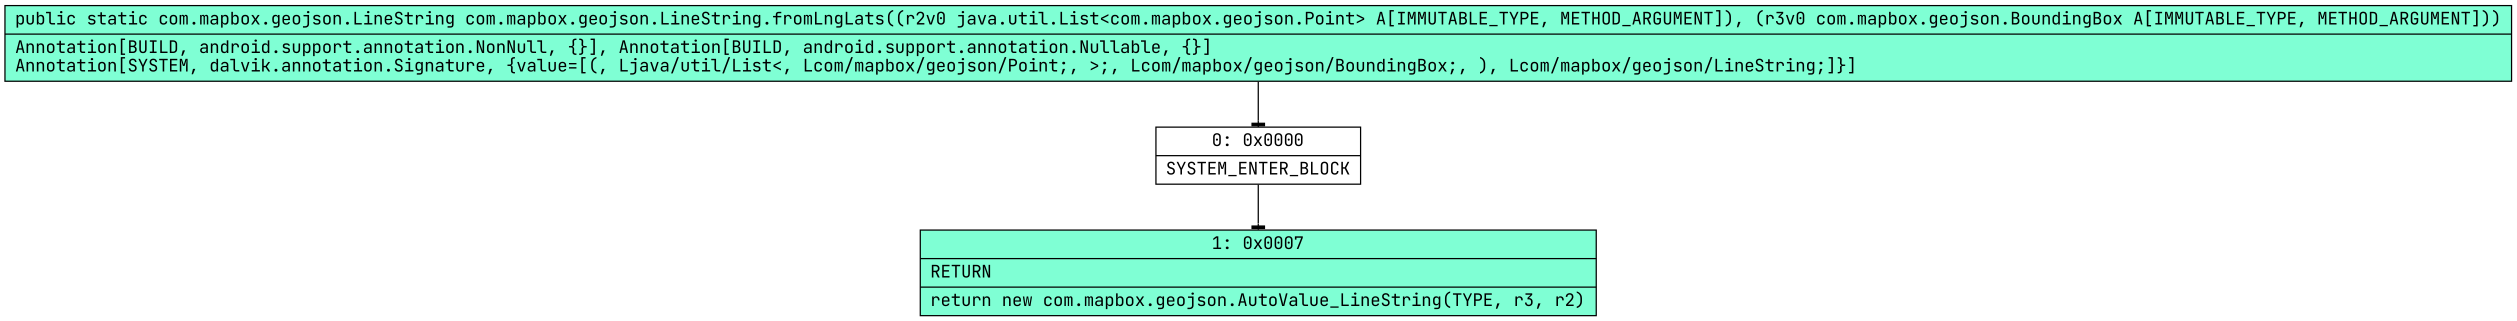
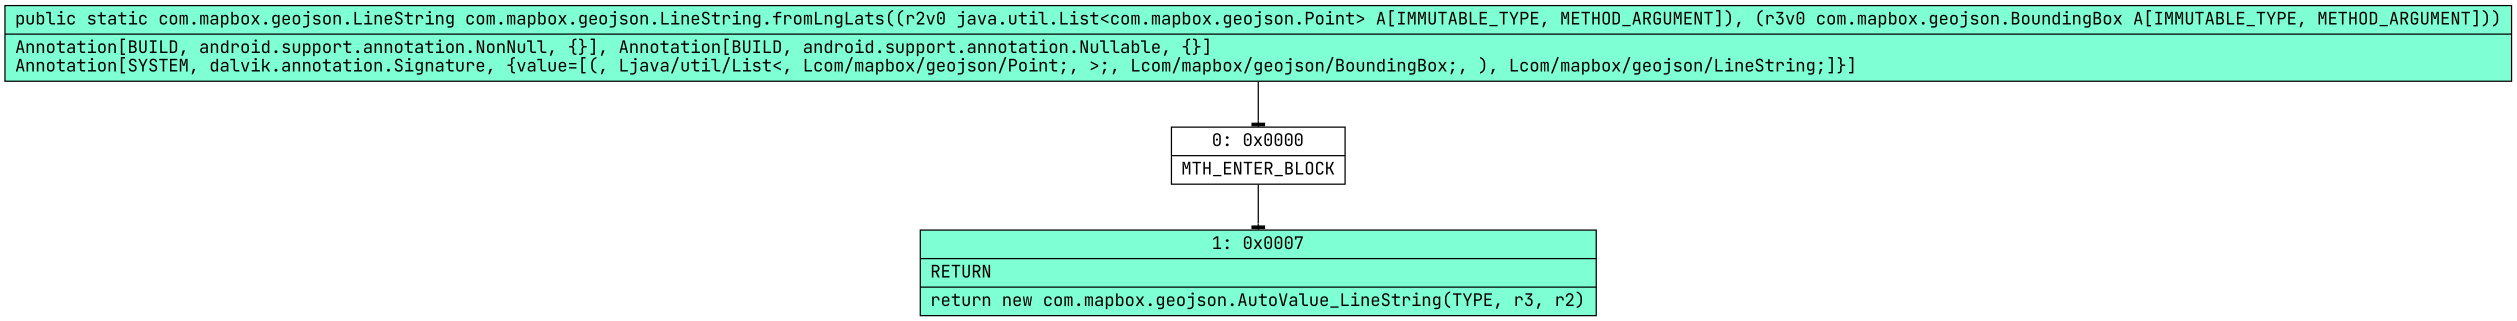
node "0: 0x0000": text "SYSTEM_ENTER_BLOCK" -> "MTH_ENTER_BLOCK"
